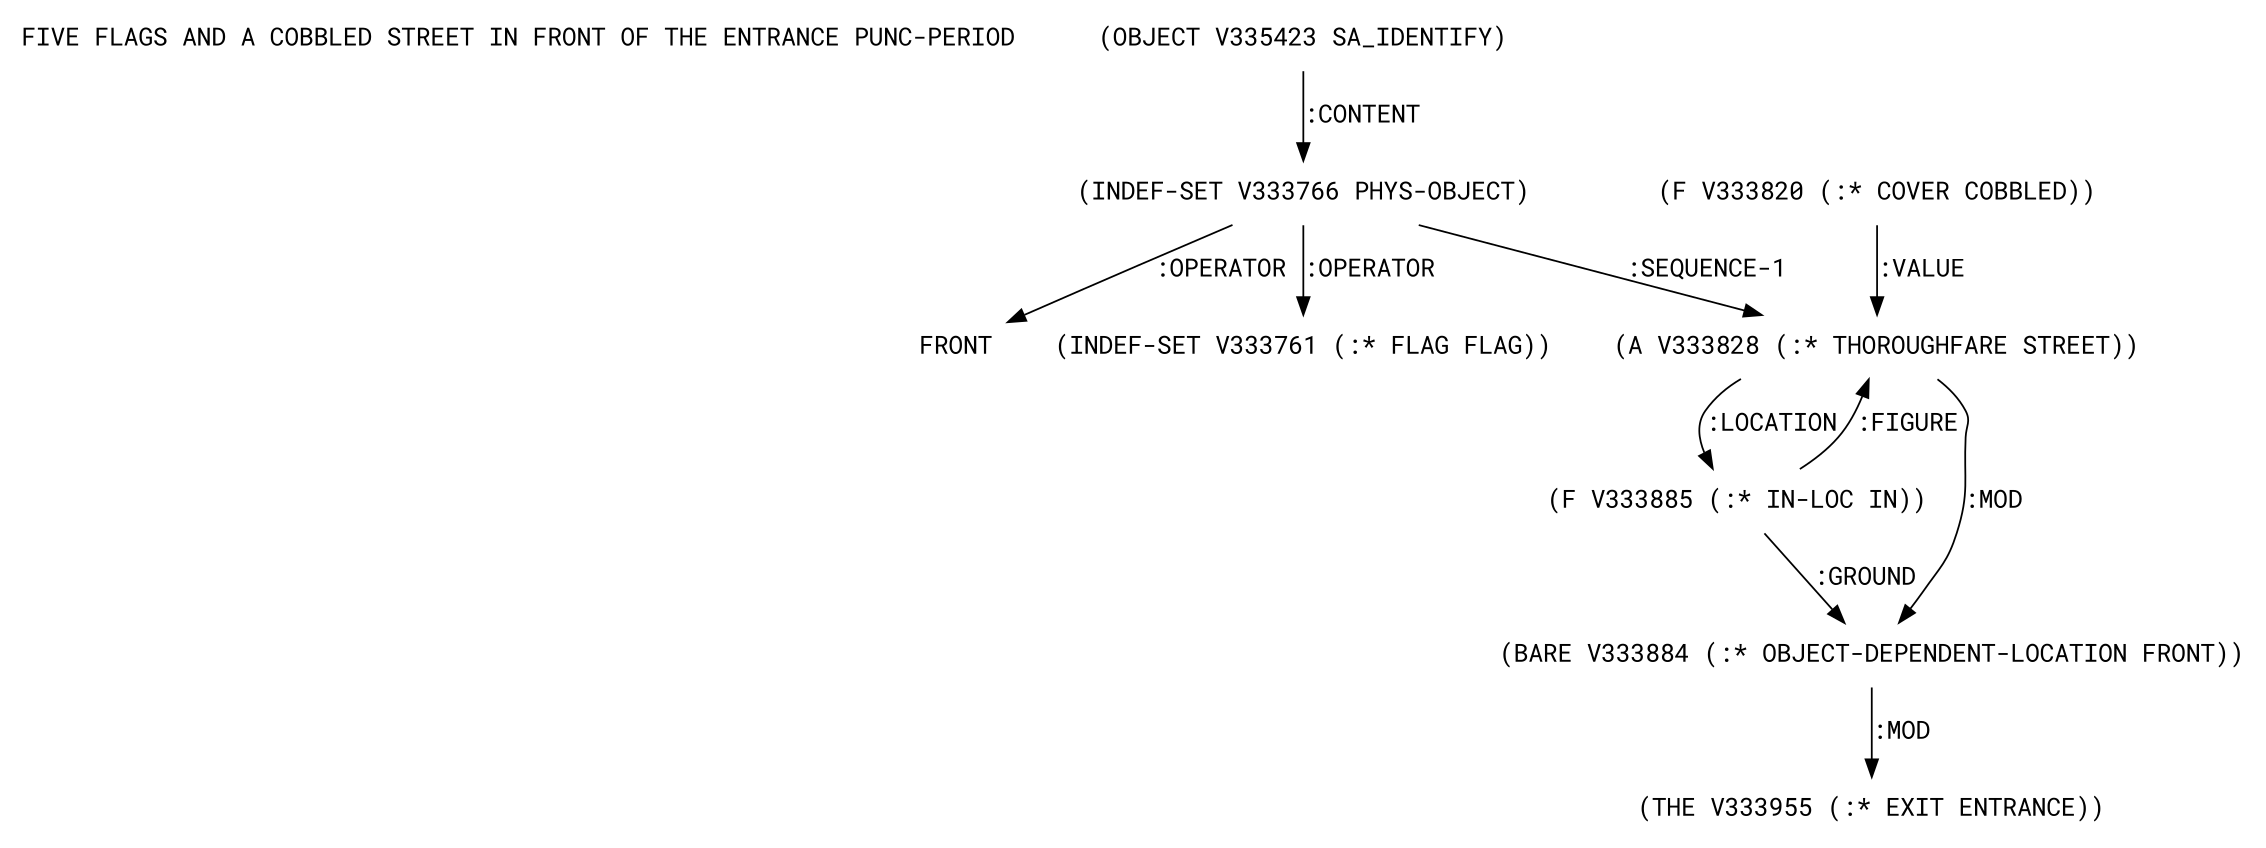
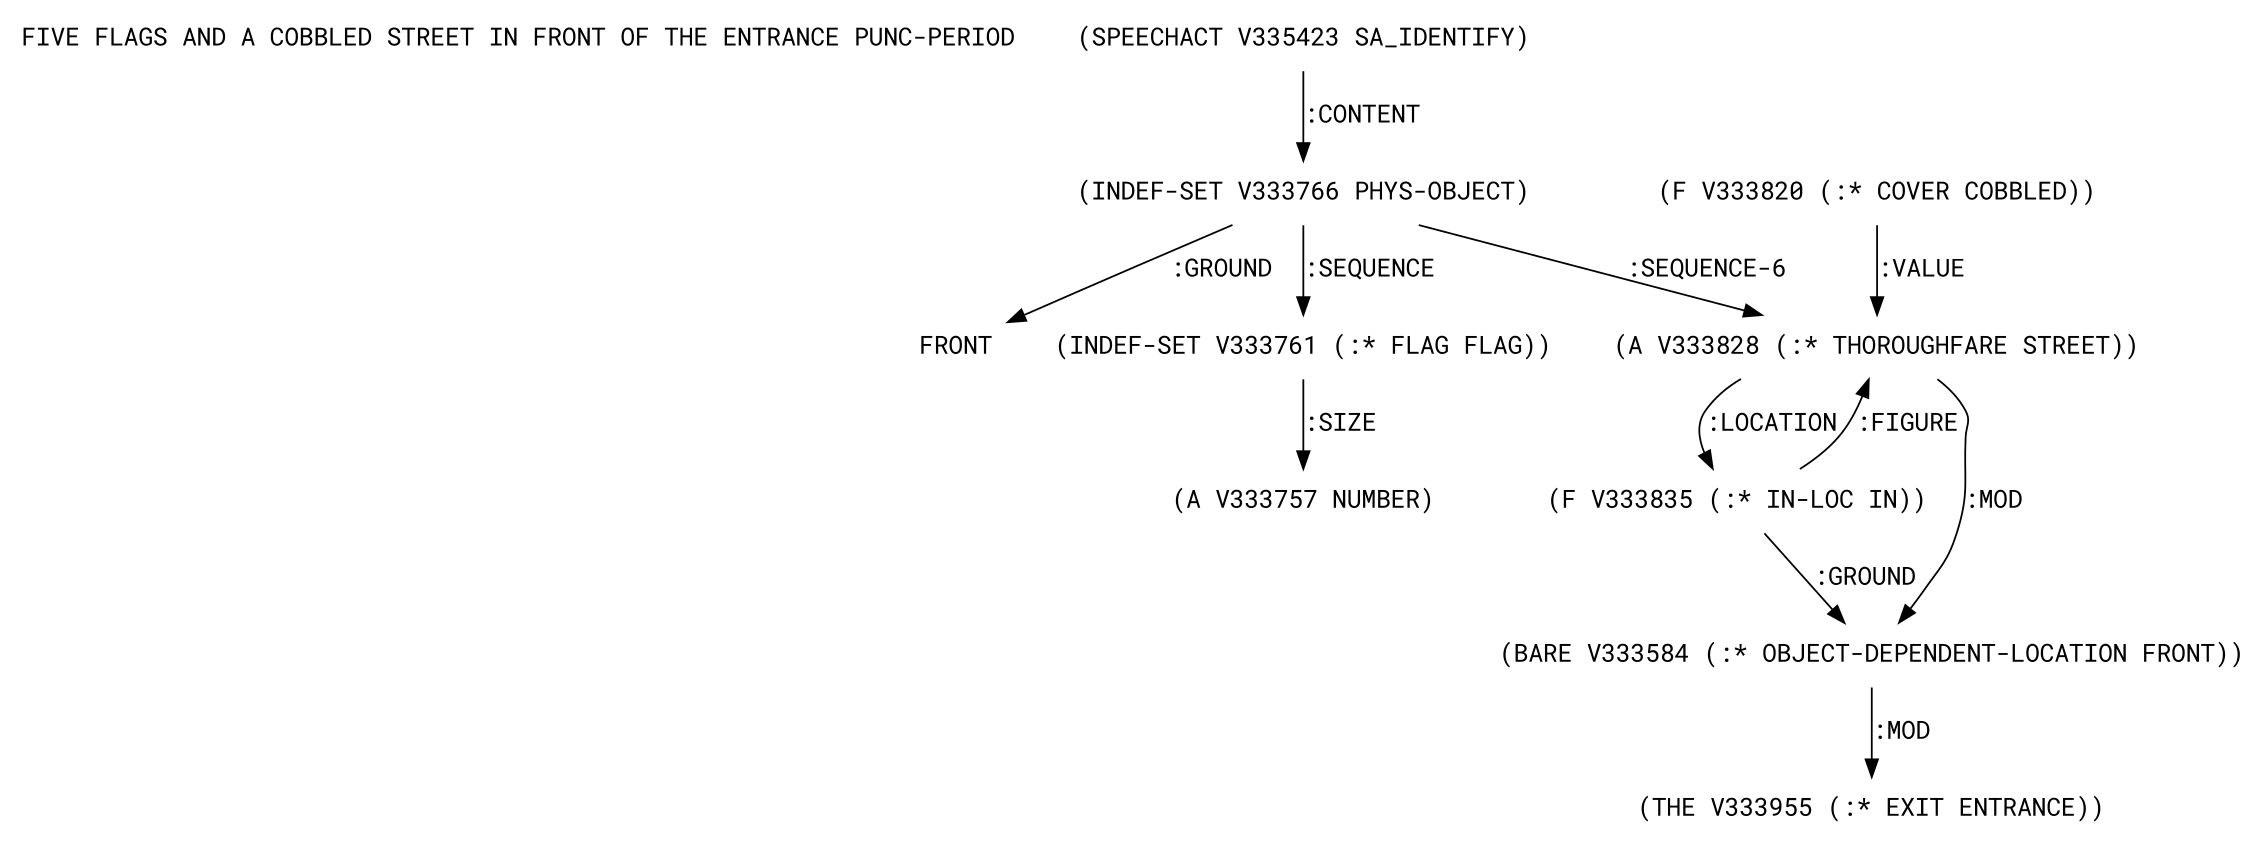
node "(OBJECT V335423 SA_IDENTIFY)": label "(OBJECT V335423 SA_IDENTIFY)" -> "(SPEECHACT V335423 SA_IDENTIFY)"
edge "(INDEF-SET V333766 PHYS-OBJECT)" -> "FRONT": label ":OPERATOR" -> ":GROUND"
edge "(INDEF-SET V333766 PHYS-OBJECT)" -> "(INDEF-SET V333761 (:* FLAG FLAG))": label ":OPERATOR" -> ":SEQUENCE"
edge "(INDEF-SET V333766 PHYS-OBJECT)" -> "(A V333828 (:* THOROUGHFARE STREET))": label ":SEQUENCE-1" -> ":SEQUENCE-6"
node "(A V333757 NUMBER)": added
node "(F V333885 (:* IN-LOC IN))": label "(F V333885 (:* IN-LOC IN))" -> "(F V333835 (:* IN-LOC IN))"
node "(BARE V333884 (:* OBJECT-DEPENDENT-LOCATION FRONT))": label "(BARE V333884 (:* OBJECT-DEPENDENT-LOCATION FRONT))" -> "(BARE V333584 (:* OBJECT-DEPENDENT-LOCATION FRONT))"
